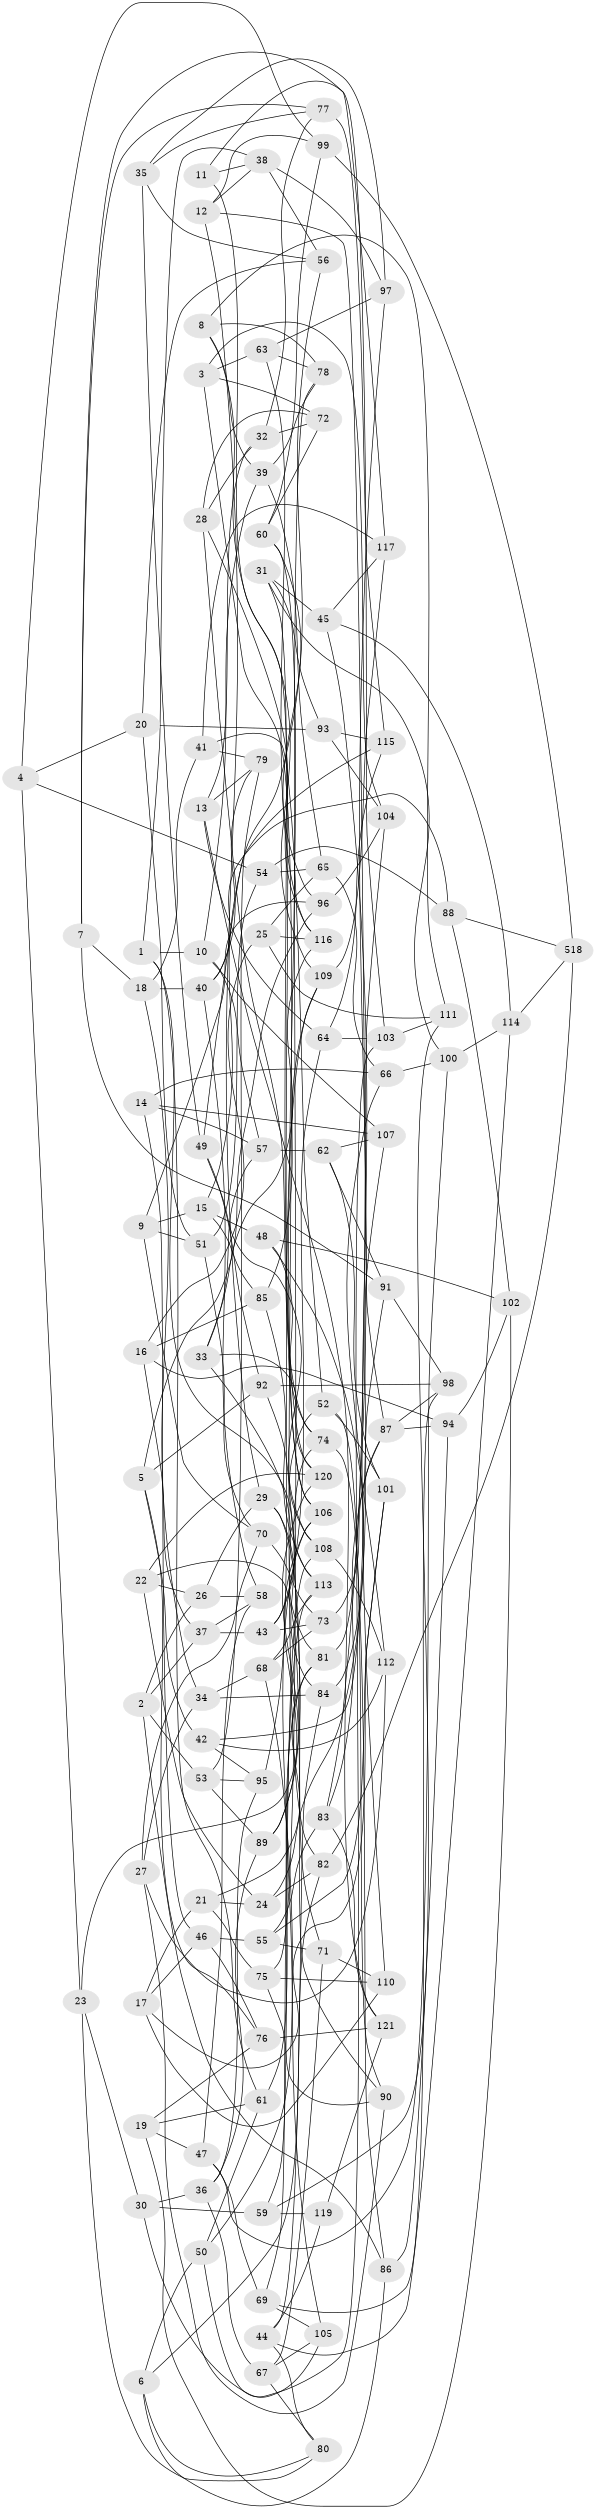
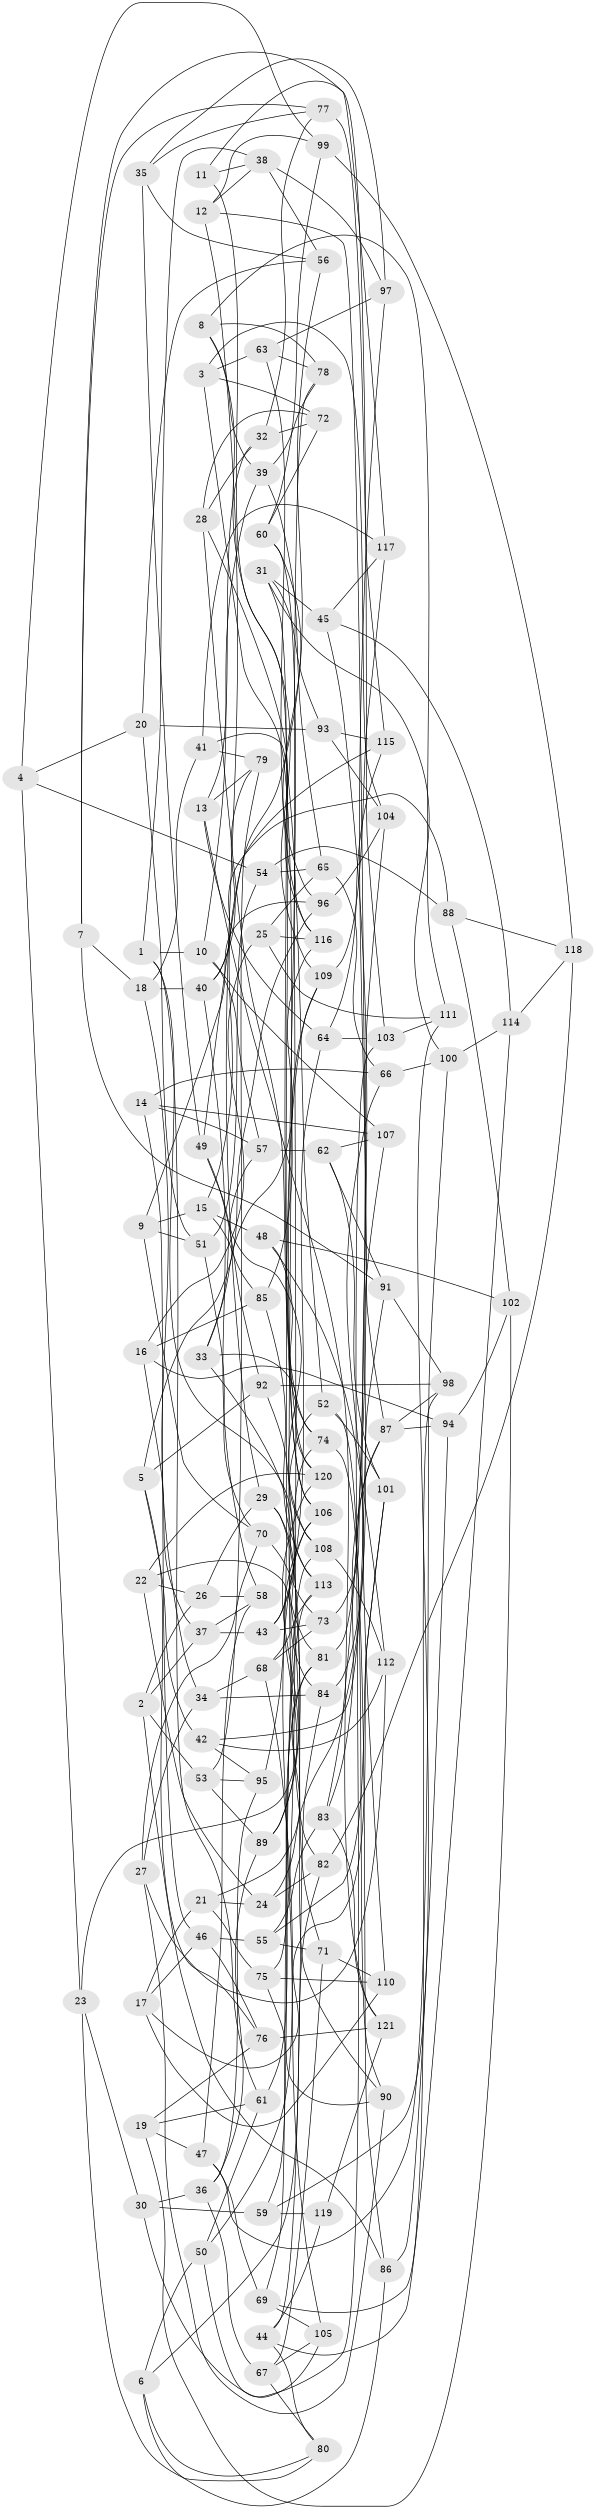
node "518": label "518" -> "118"
